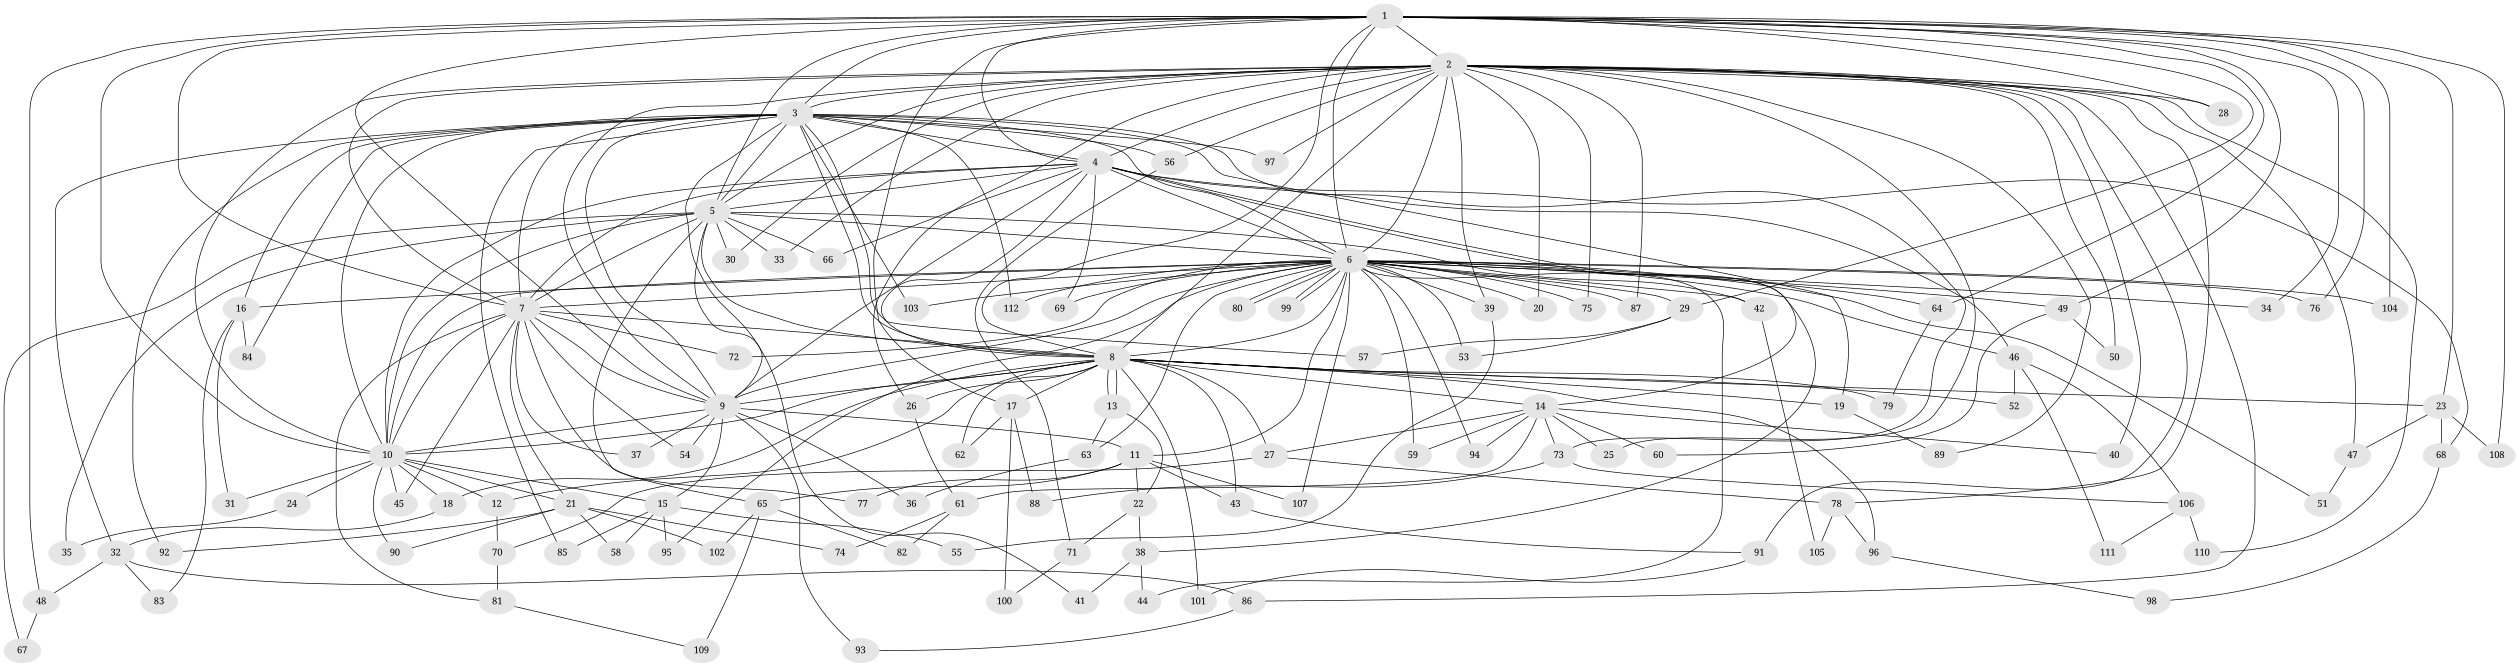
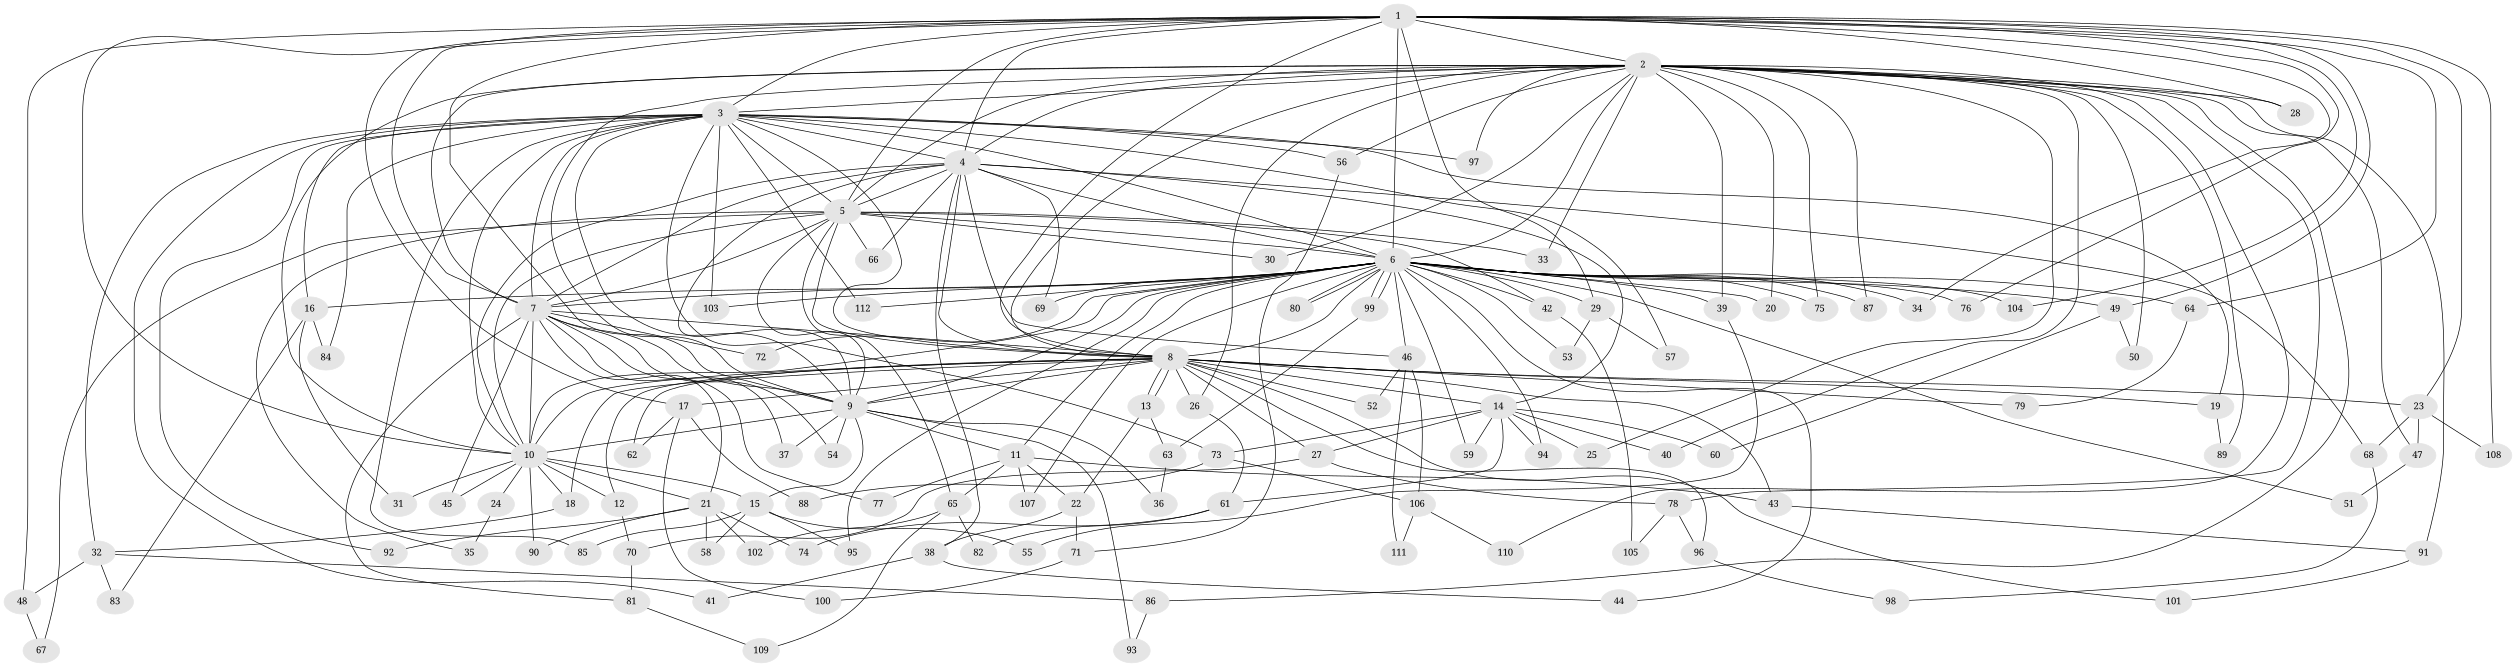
edge "6" -- "63": now "99" -- "63"
